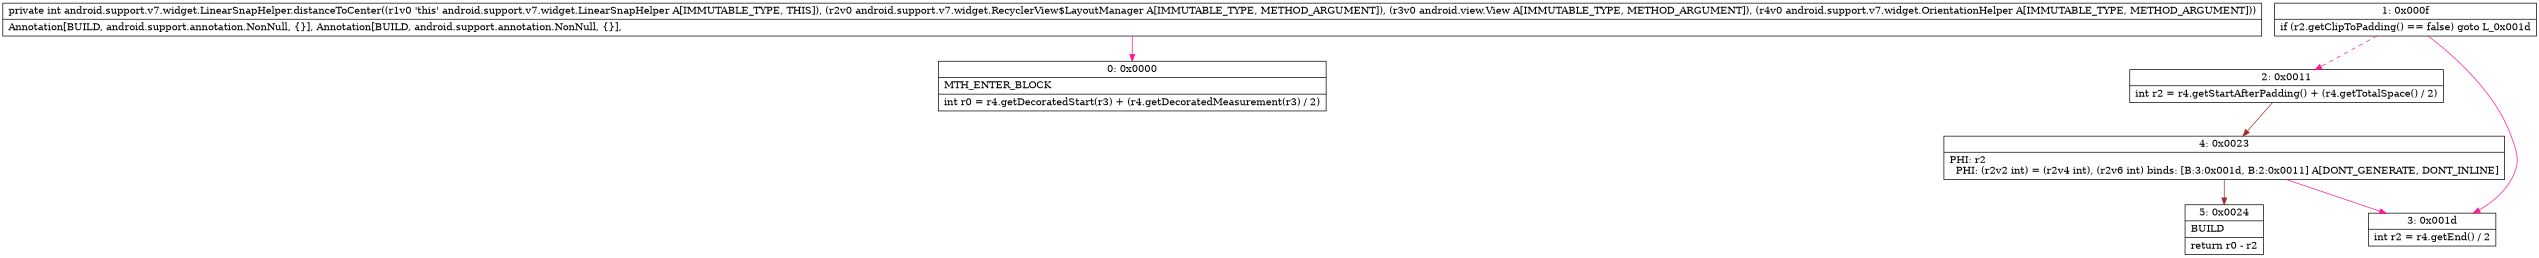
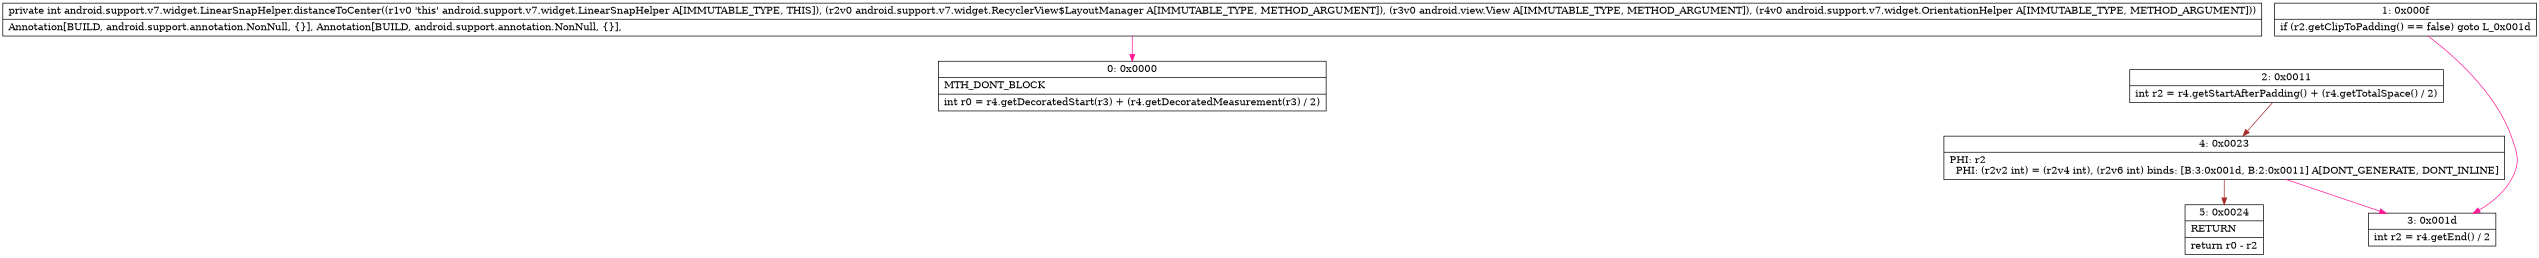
edge "1: 0x000f" -> "2: 0x0011": removed
node "0: 0x0000": text "MTH_ENTER_BLOCK" -> "MTH_DONT_BLOCK"
node "5: 0x0024": text "BUILD" -> "RETURN"
